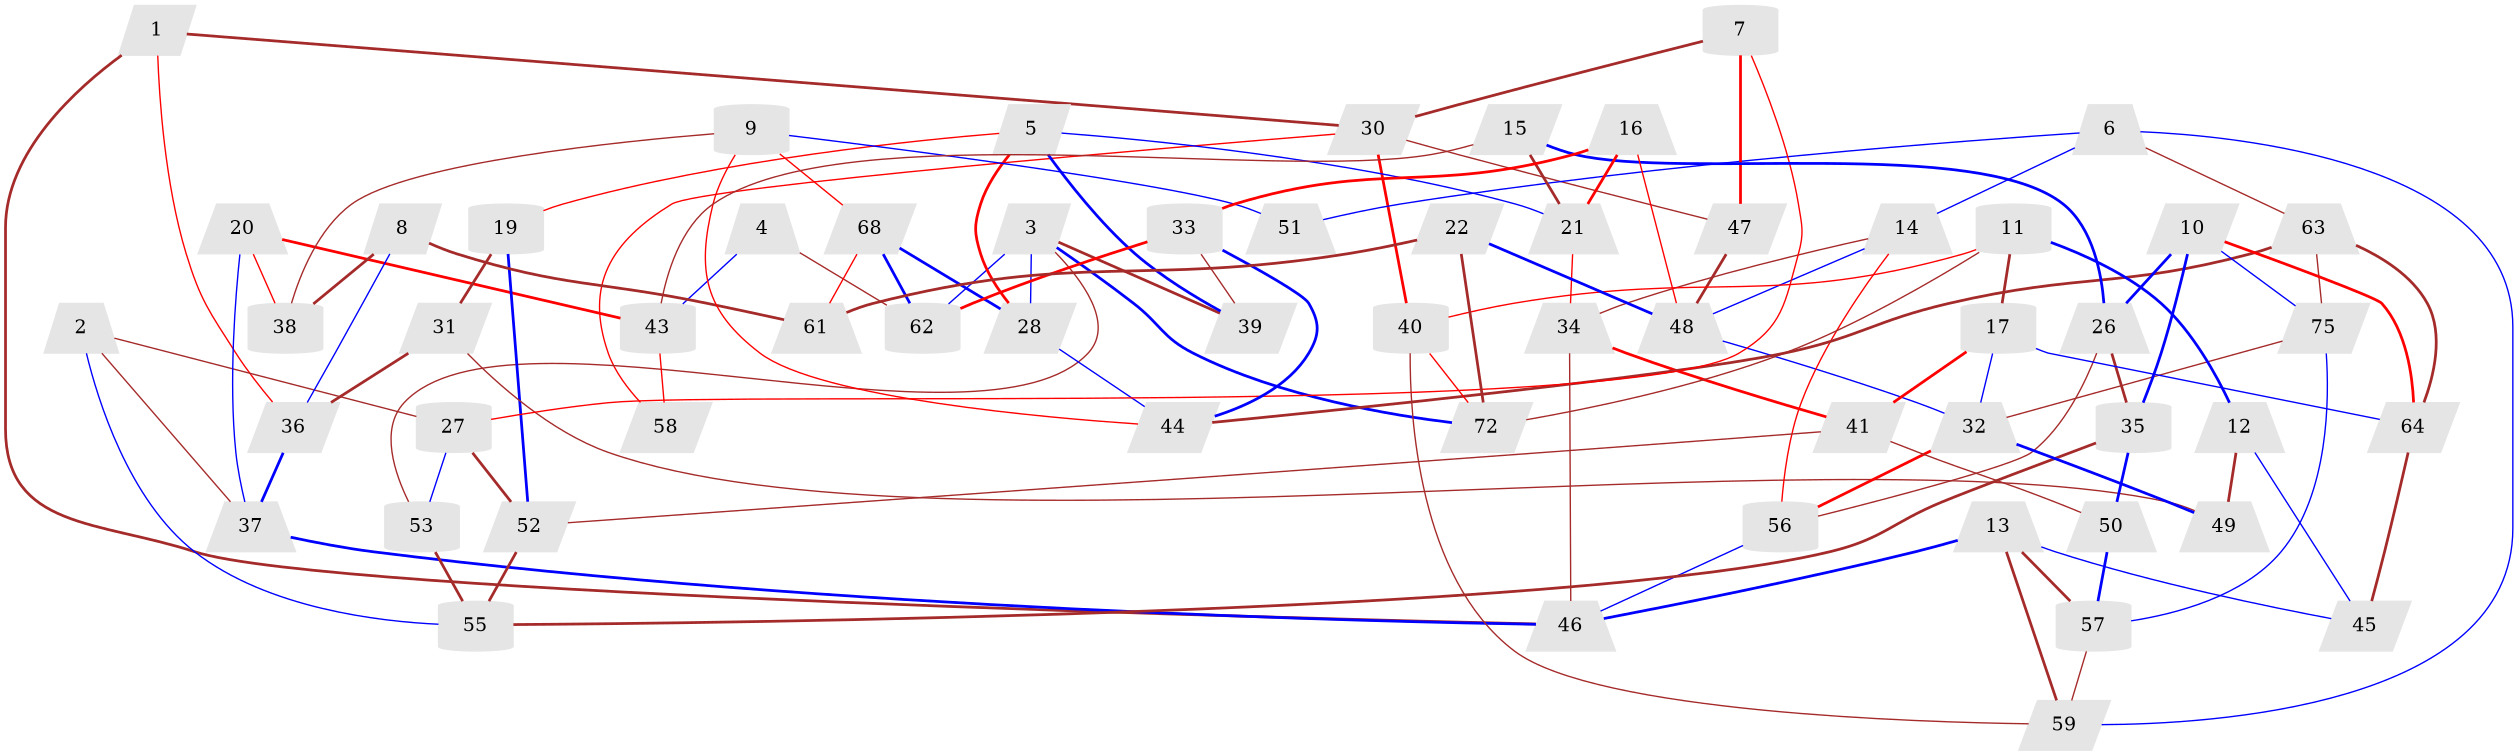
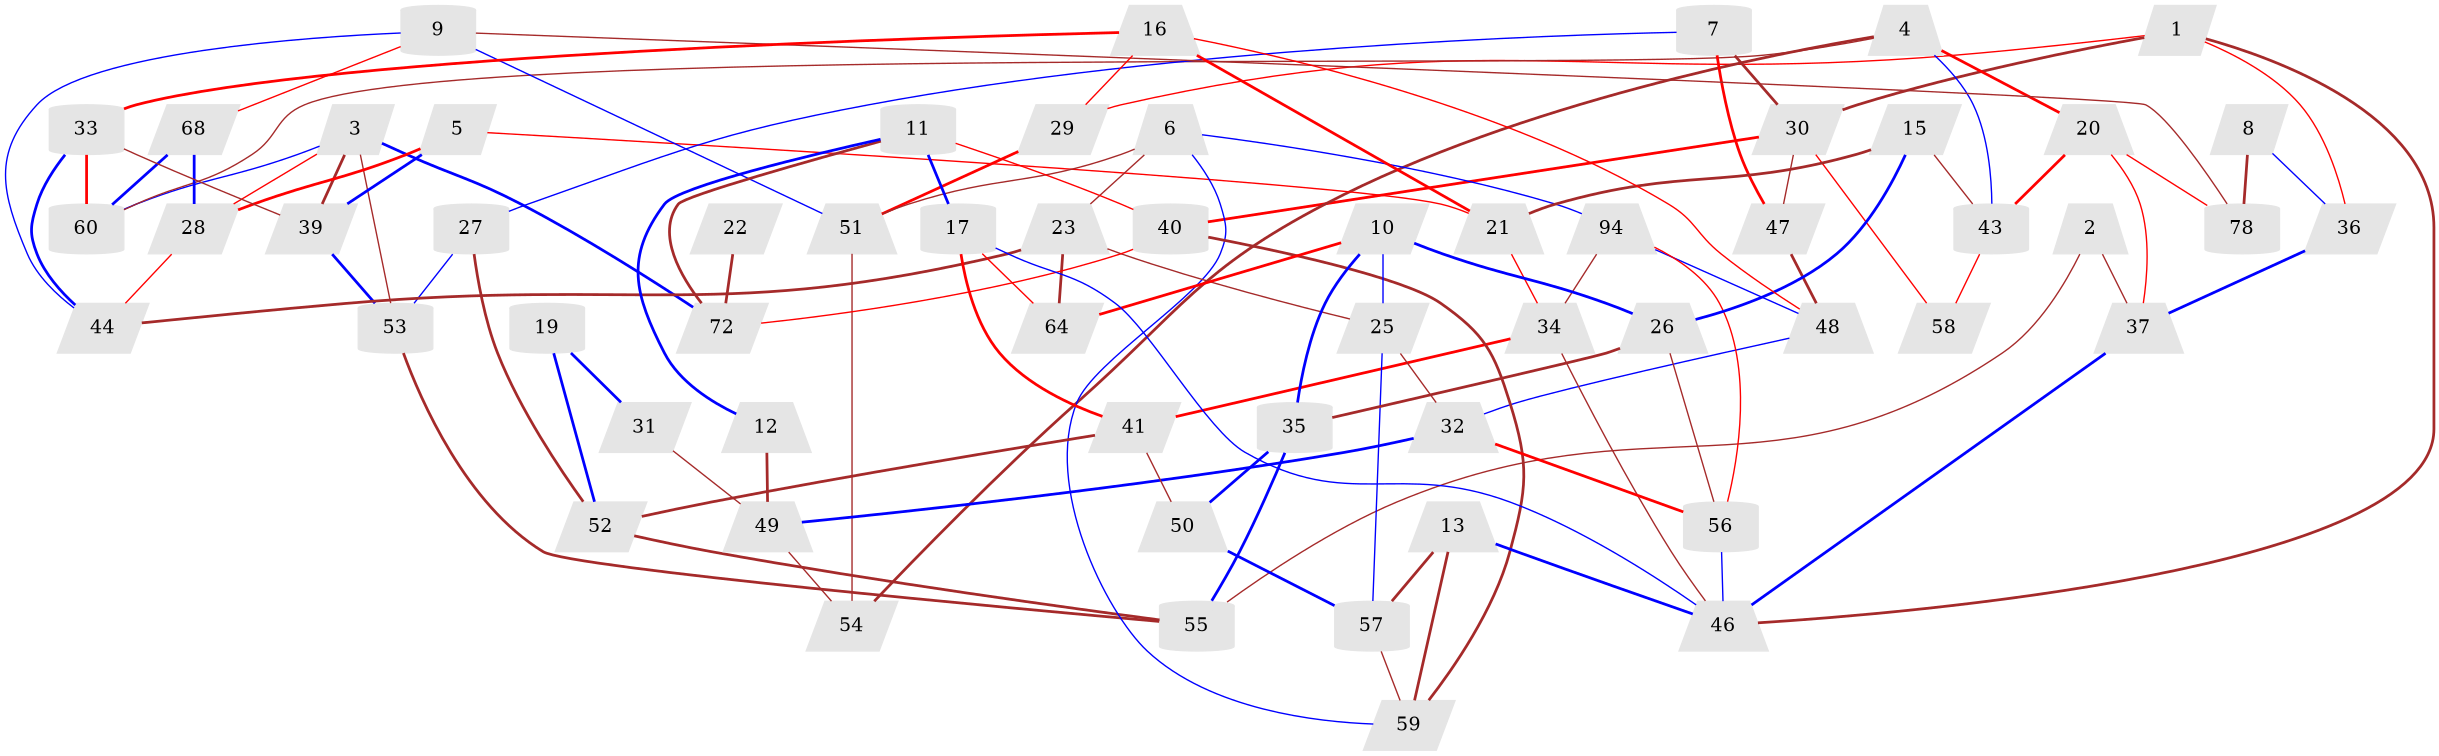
edge "4" -- "20": added
node "29": added
edge "5" -- "19": removed
edge "5" -- "21": color blue -> red
edge "6" -- "51": color blue -> brown
node "14": label "14" -> "94"
node "63": label "63" -> "23"
edge "3" -- "28": color blue -> red
edge "22" -- "48": removed
edge "19" -- "31": color brown -> blue
edge "39" -- "53": added
edge "11" -- "17": color brown -> blue
node "38": label "38" -> "78"
node "61": removed
node "62": label "62" -> "60"
node "75": label "75" -> "25"
edge "11" -- "72": style solid -> bold
edge "9" -- "44": color red -> blue
edge "2" -- "27": removed
edge "31" -- "36": removed
edge "28" -- "44": color blue -> red
edge "17" -- "32": now "17" -- "46"
edge "20" -- "37": color blue -> red
edge "17" -- "64": color blue -> red
edge "7" -- "27": color red -> blue
edge "41" -- "52": style solid -> bold
edge "2" -- "55": color blue -> brown
edge "35" -- "55": color brown -> blue
node "54": added
node "45": removed
edge "40" -- "59": style solid -> bold
